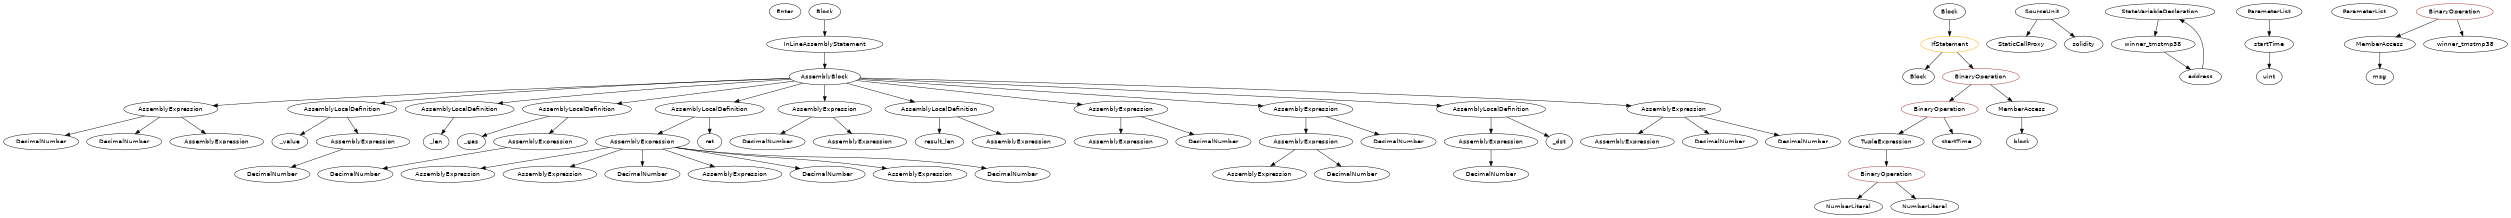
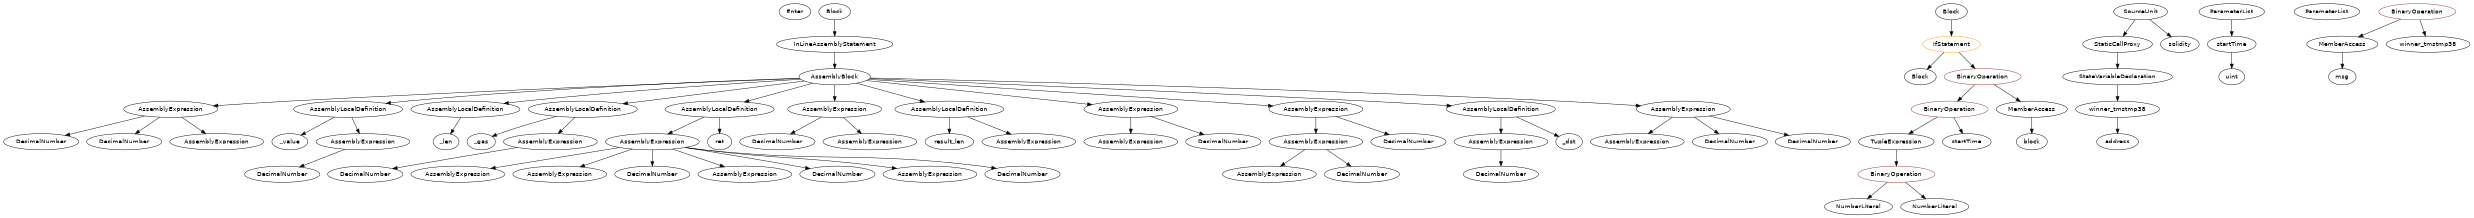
edge "address" -> "StateVariableDeclaration": now "StaticCallProxy" -> "StateVariableDeclaration"
